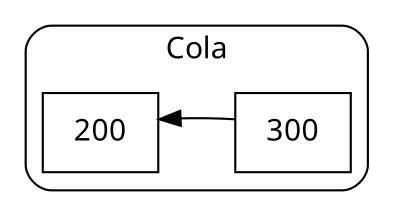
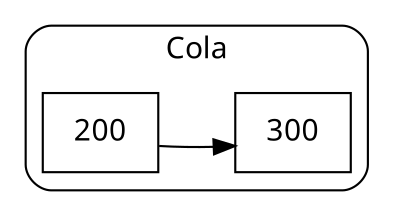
edge "300" -> "200": reversed
